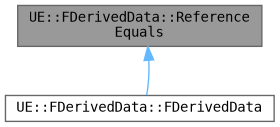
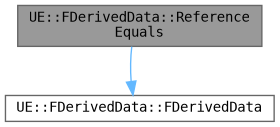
edge "UE::FDerivedData::FDerivedData" -> "UE::FDerivedData::Reference Equals": reversed
